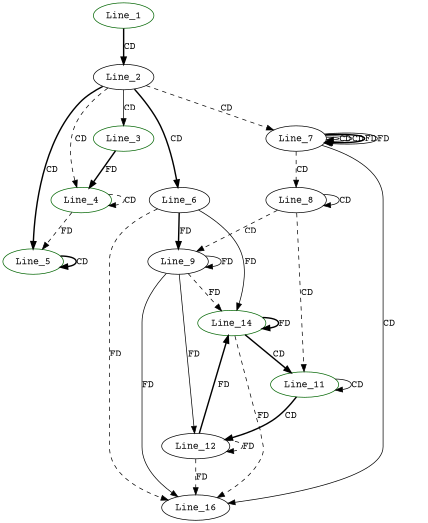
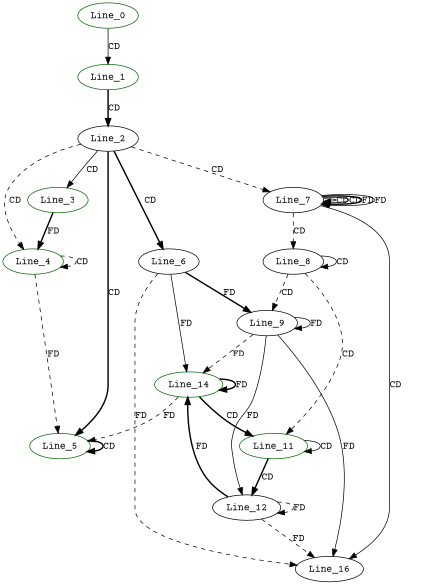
node "Line_0": added
edge "Line_14" -> "Line_16": now "Line_14" -> "Line_5"
